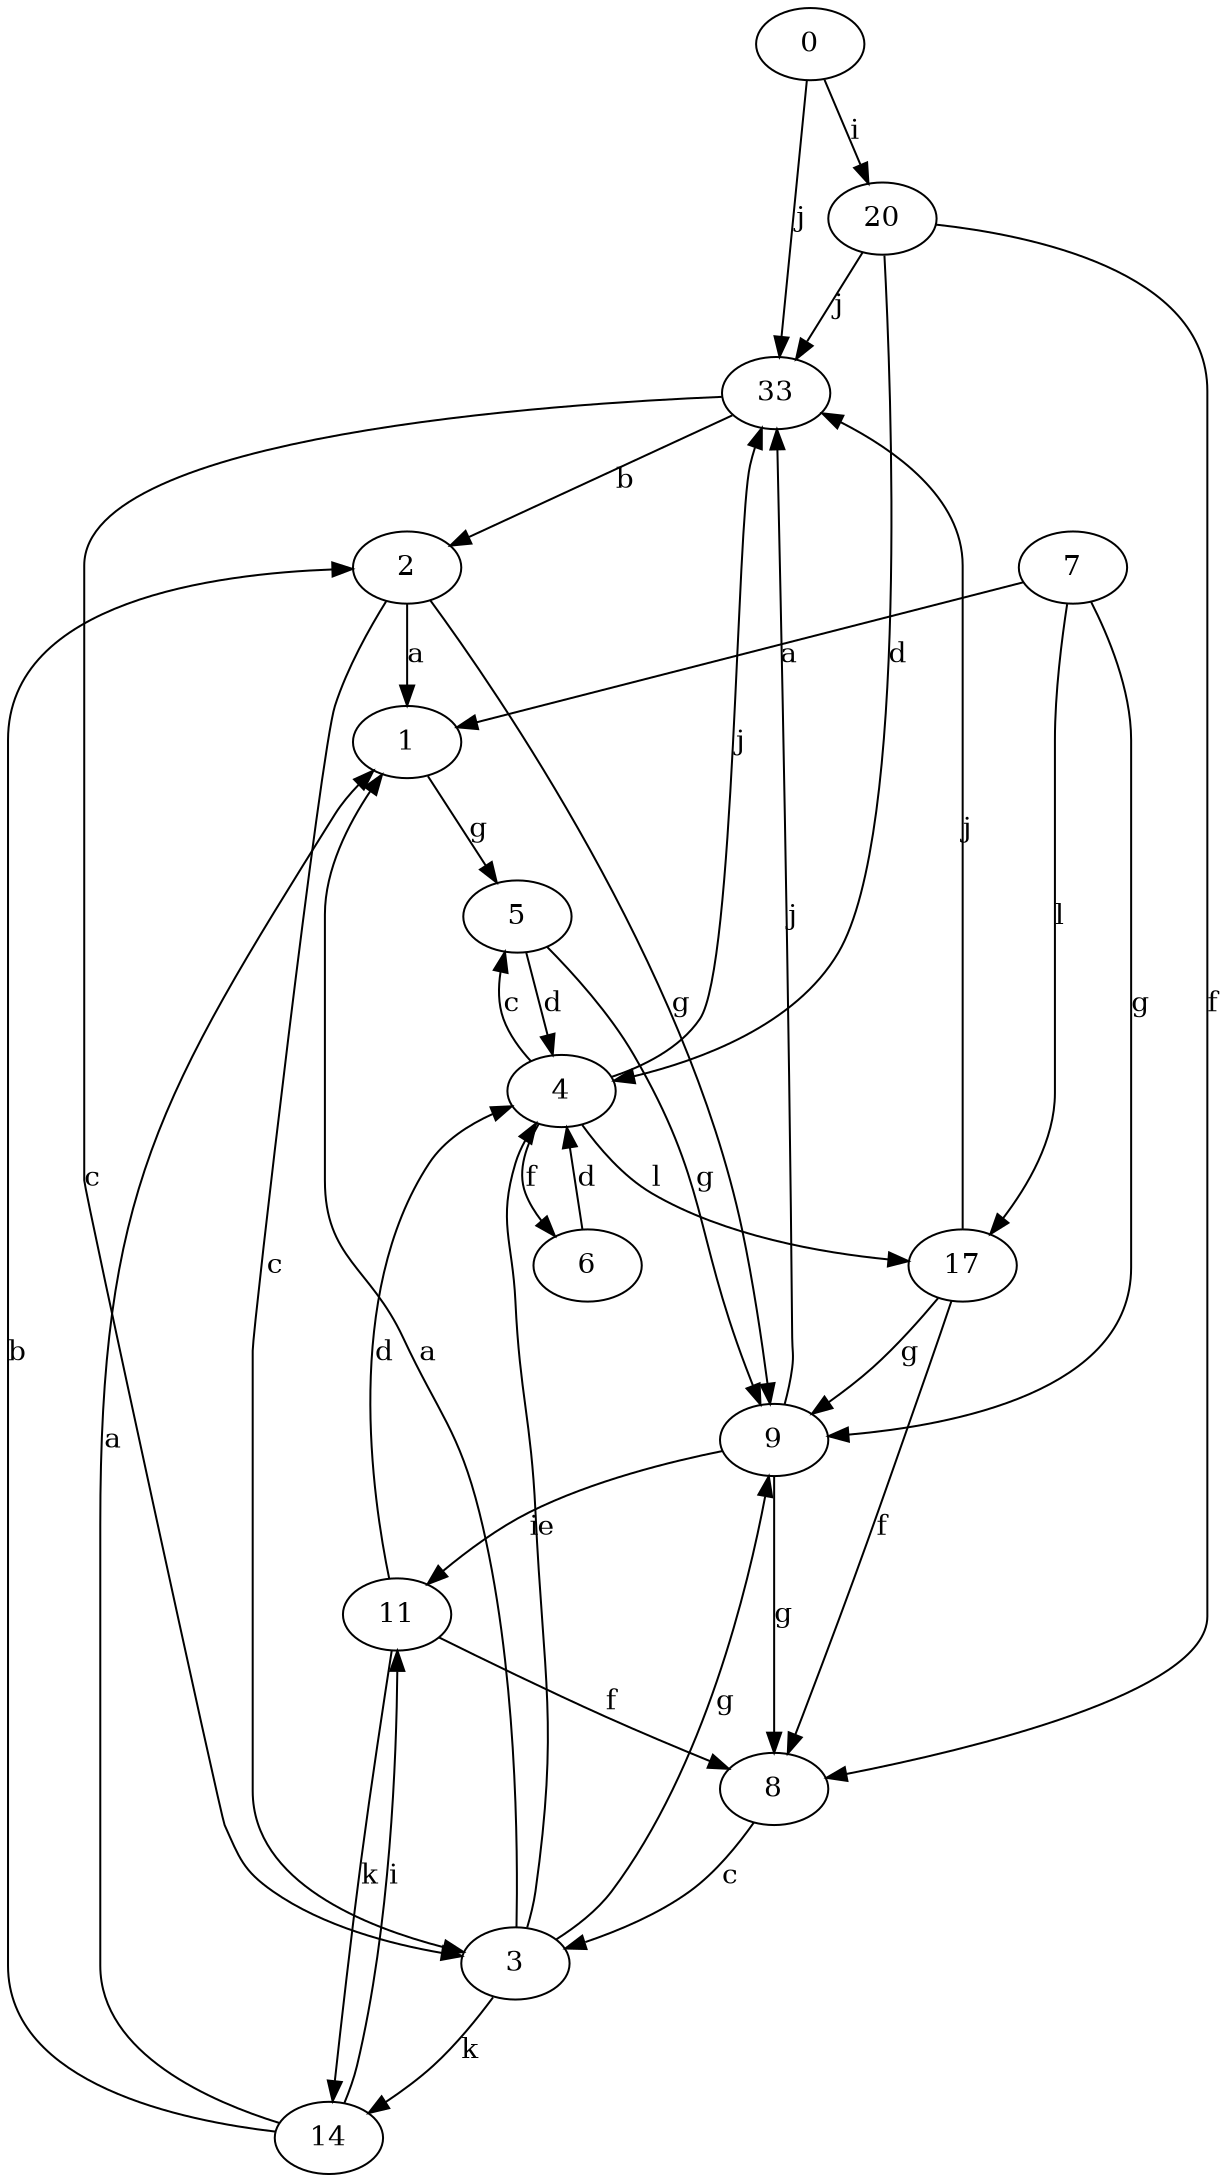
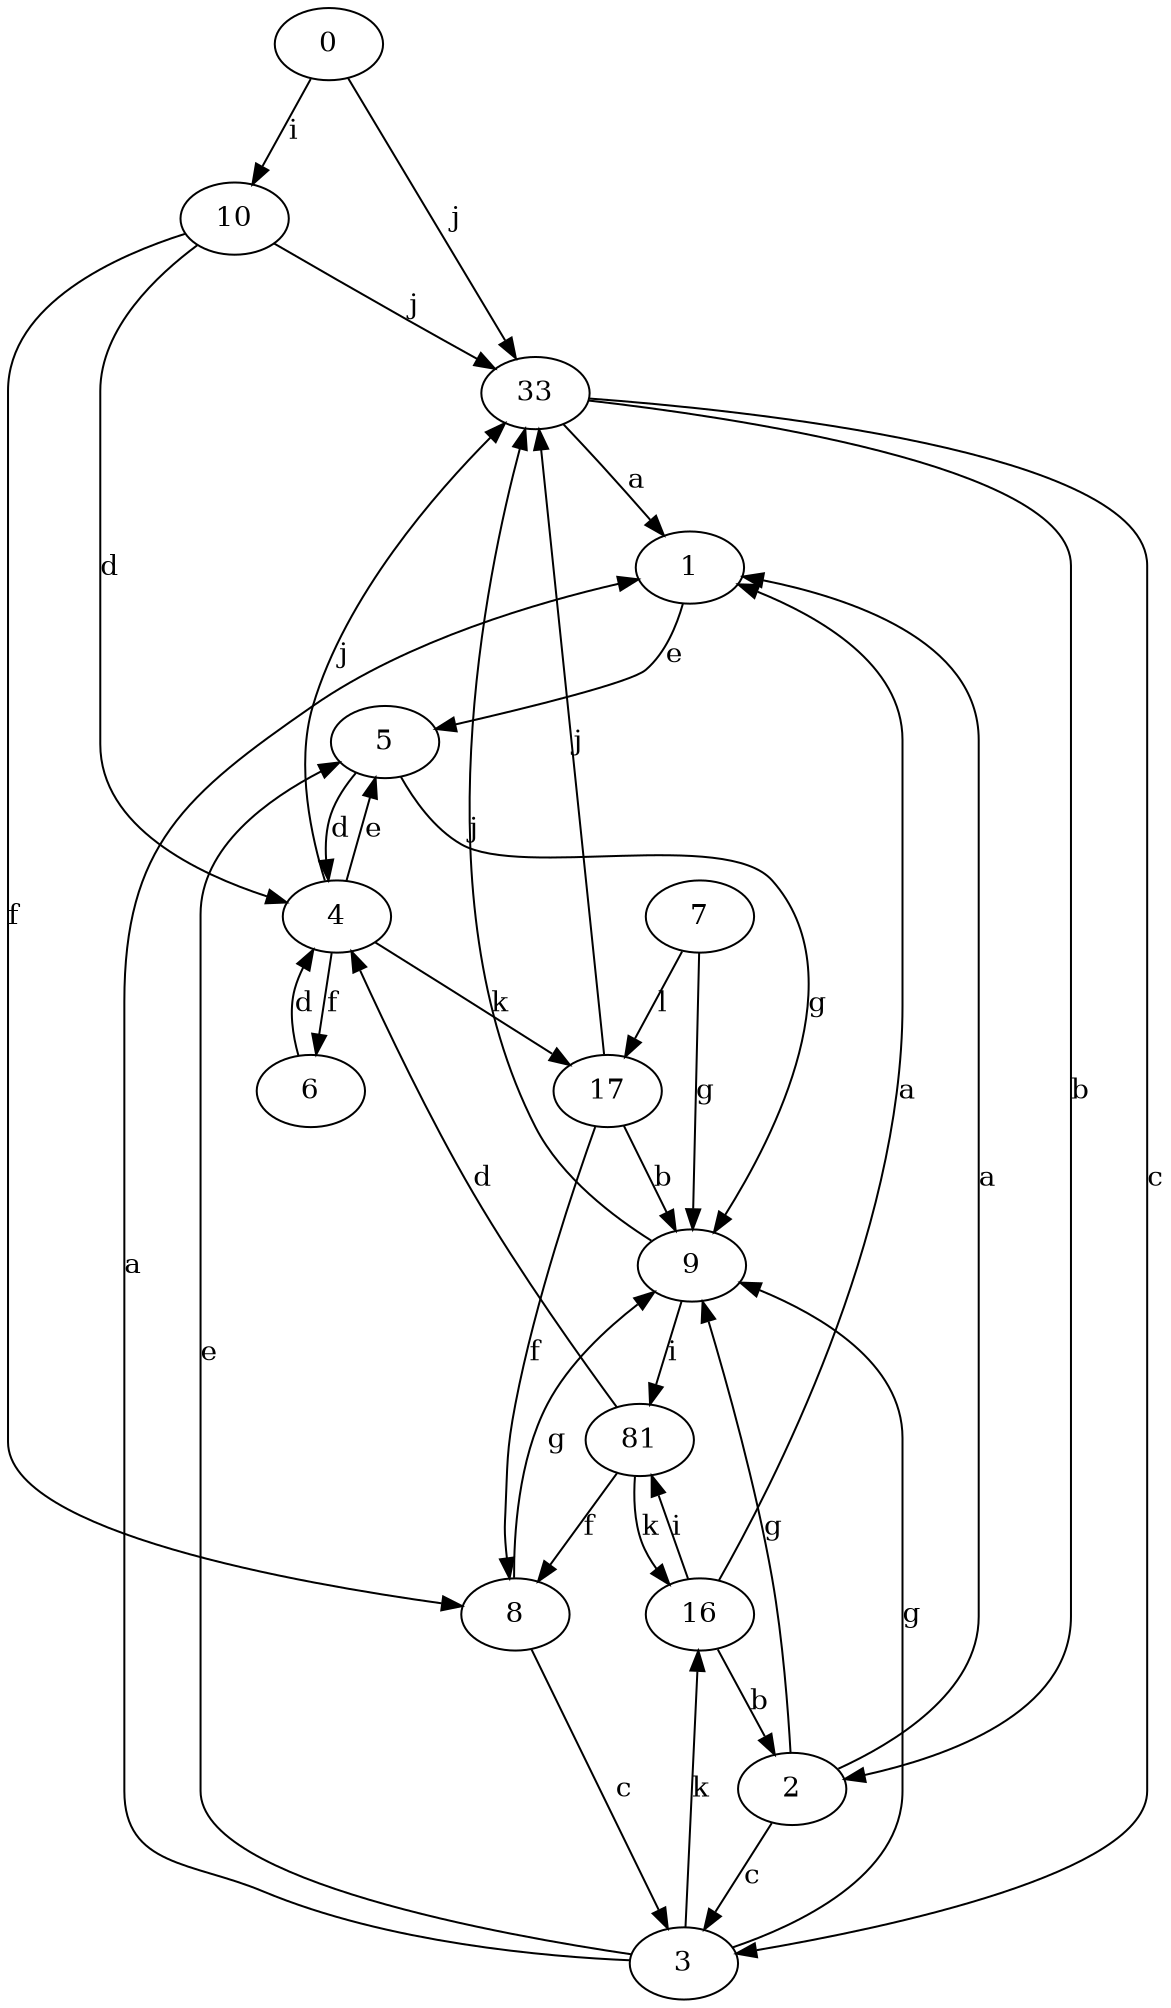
node "20": label "20" -> "10"
edge "7" -> "1": now "33" -> "1"
edge "1" -> "5": label "g" -> "e"
edge "4" -> "5": label "c" -> "e"
edge "4" -> "17": label "l" -> "k"
edge "17" -> "9": label "g" -> "b"
edge "3" -> "4": now "3" -> "5"
edge "9" -> "8": reversed
node "11": label "11" -> "81"
node "14": label "14" -> "16"
